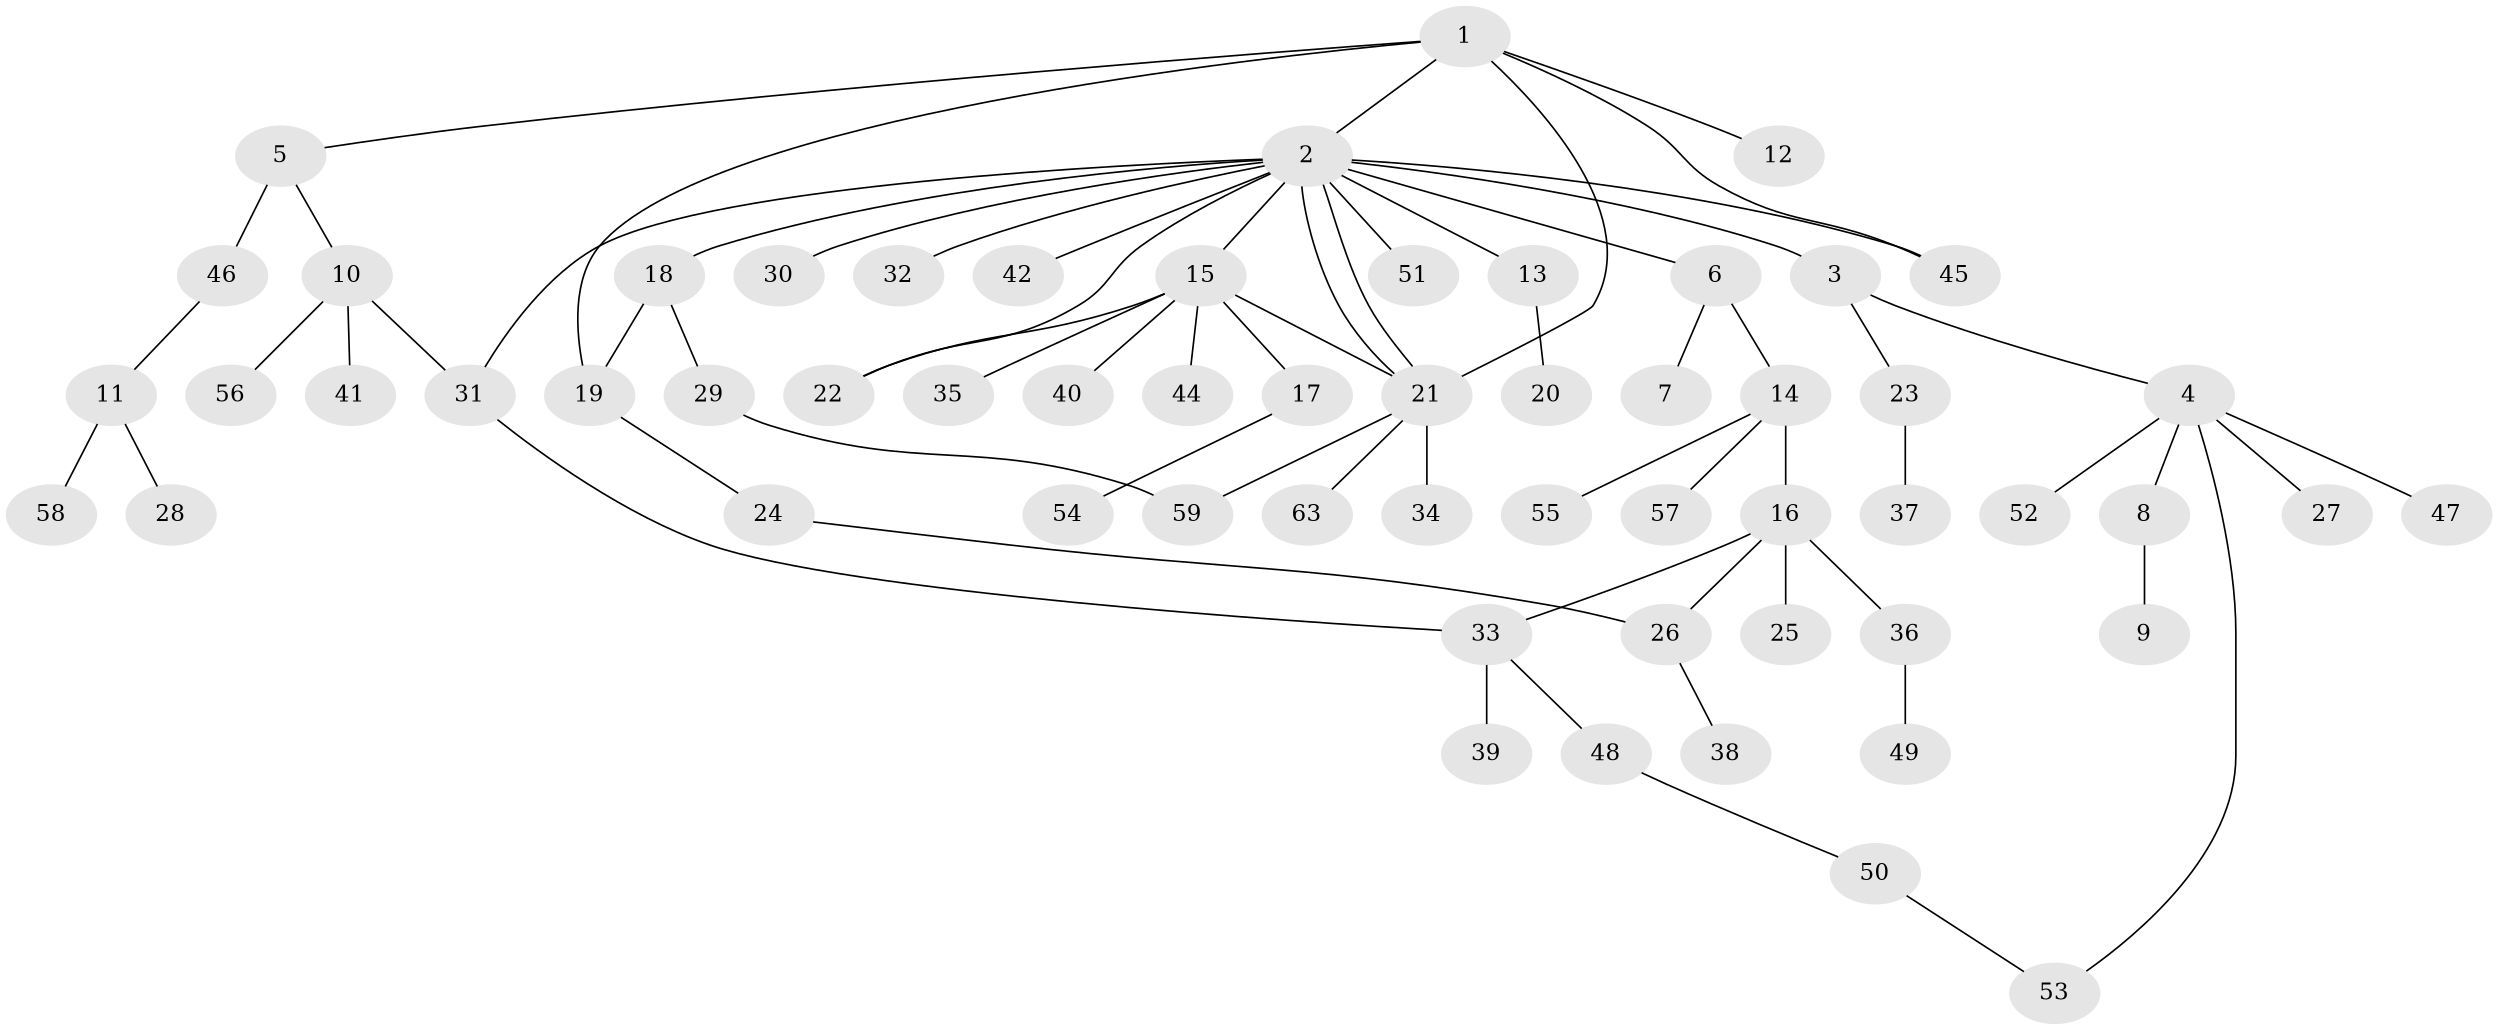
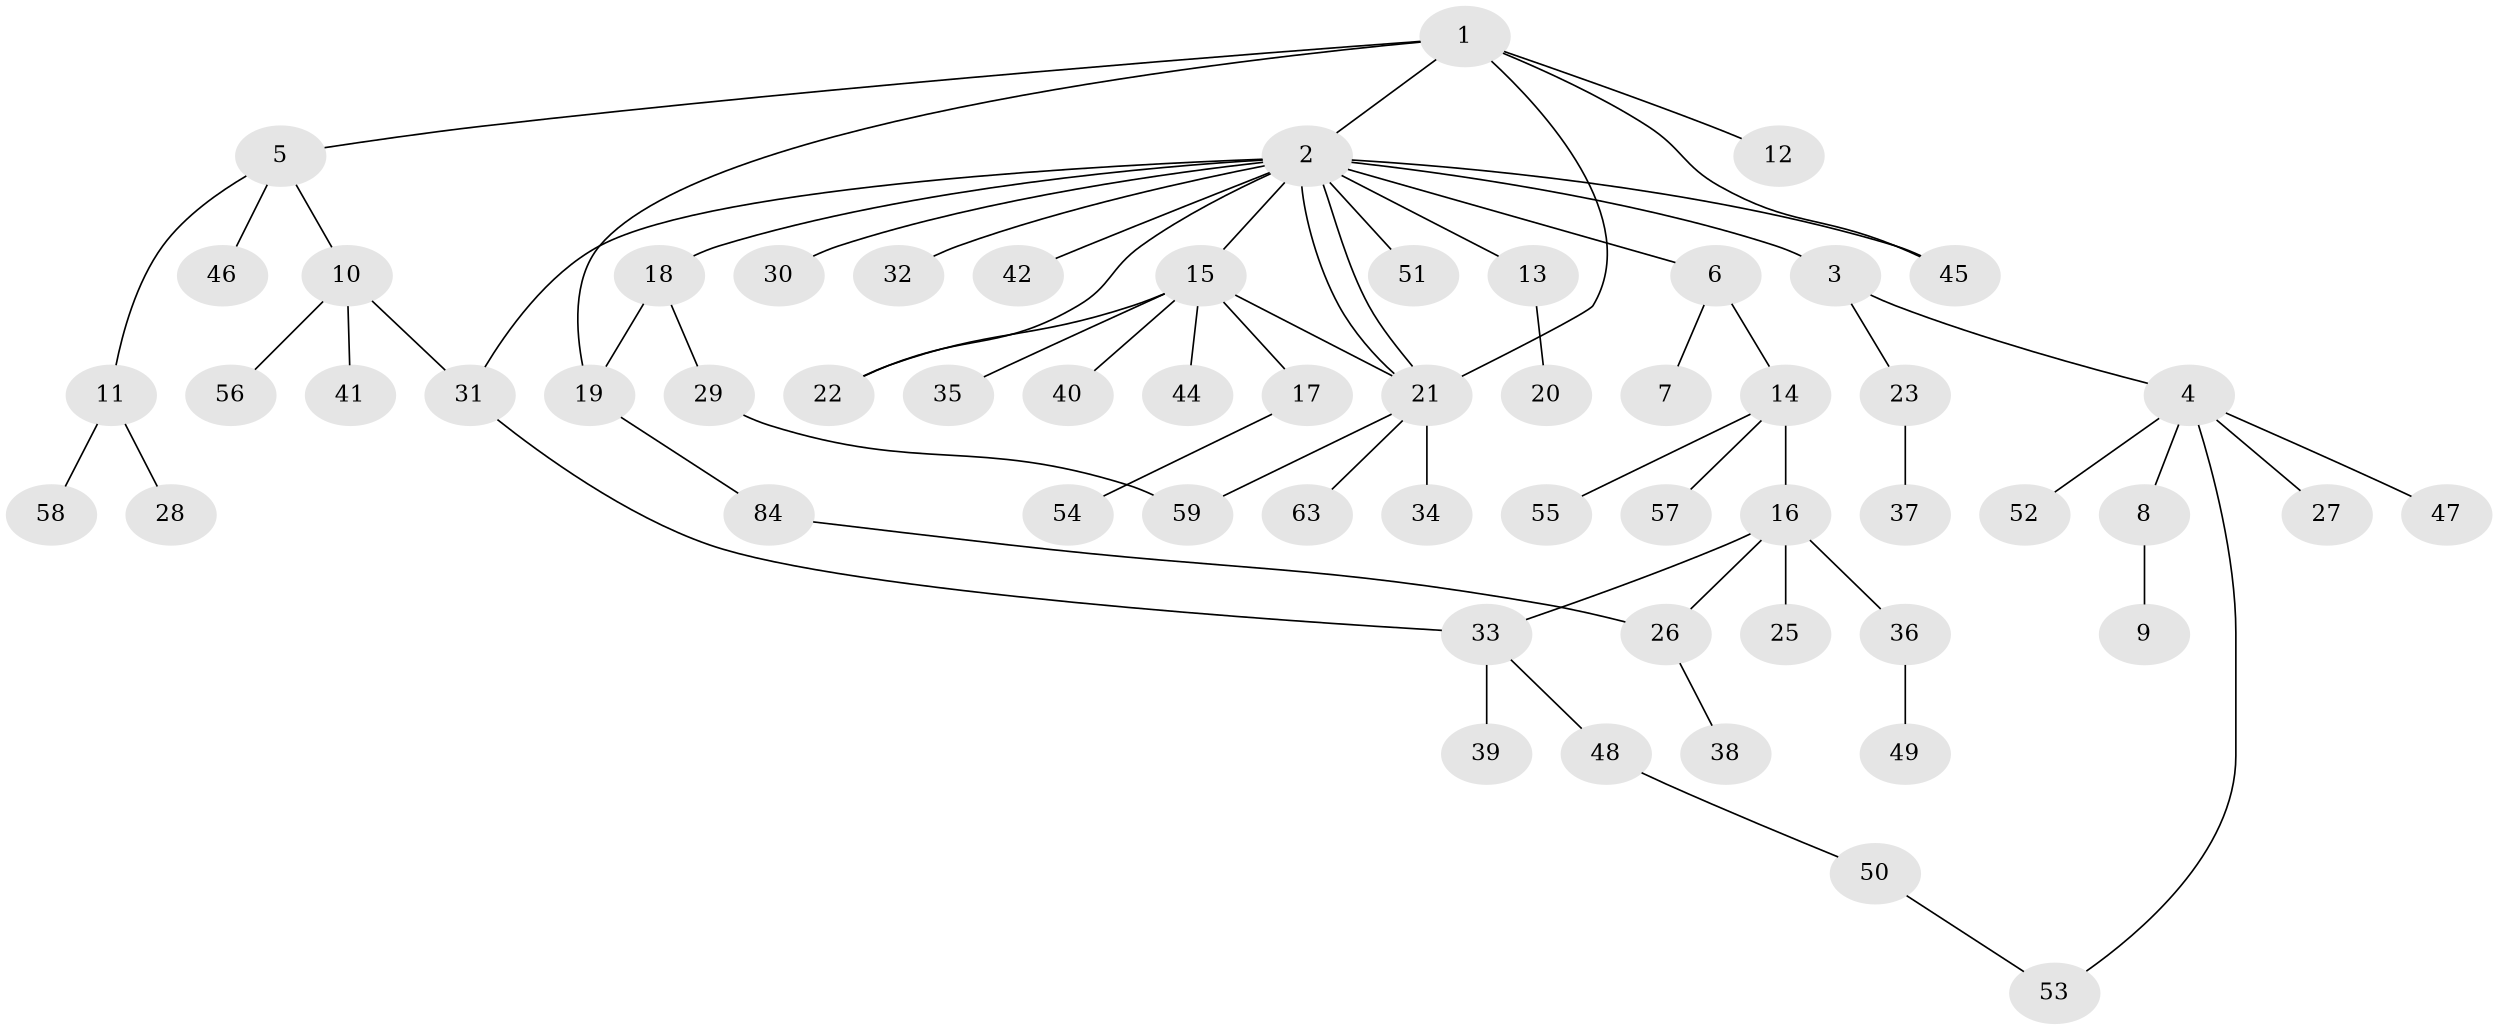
edge "46" -- "11": now "5" -- "11"
node "24": label "24" -> "84"
